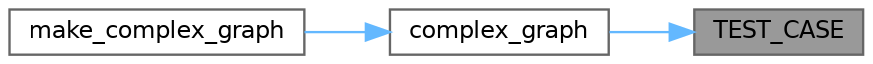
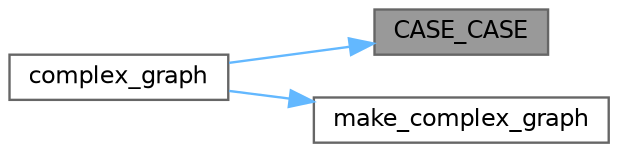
edge "make_complex_graph" -> "complex_graph": reversed
node "TEST_CASE": label "TEST_CASE" -> "CASE_CASE"
